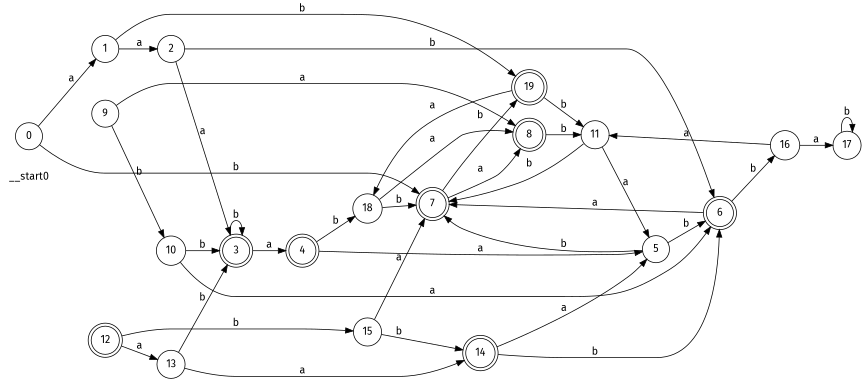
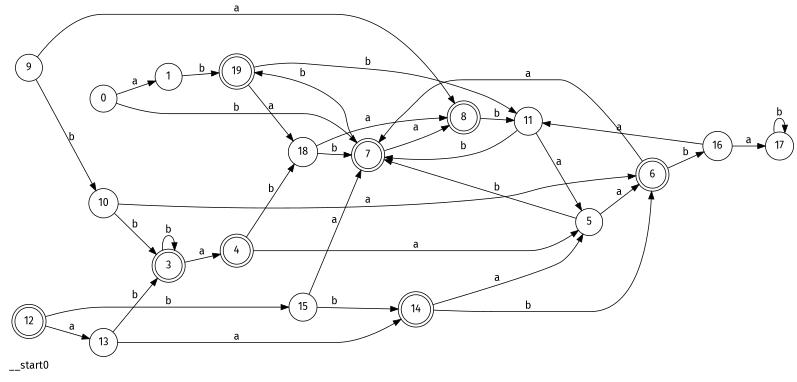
node "2": removed
edge "5" -> "6": label "b" -> "a"
